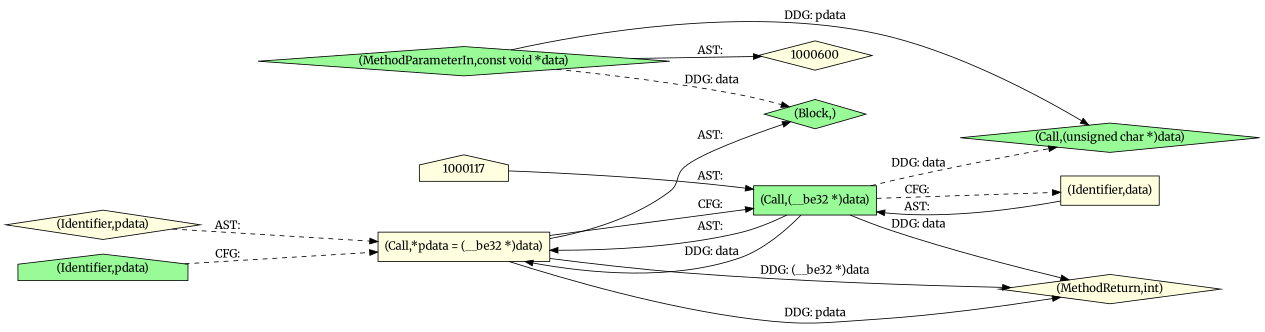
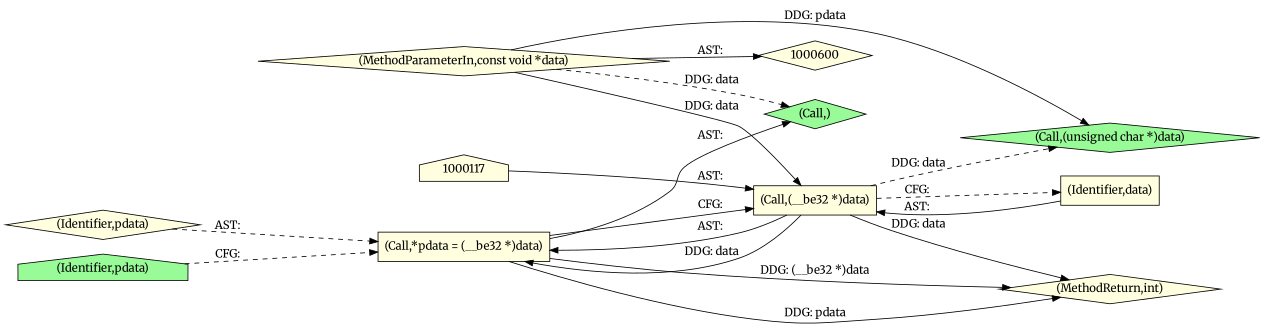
node "(MethodParameterIn,const void *data)": fillcolor palegreen -> lightyellow
edge "(MethodParameterIn,const void *data)" -> "(Call,(__be32 *)data)": added, label "DDG: data"
node "(Block,)": label "(Block,)" -> "(Call,)"
node "(Call,(__be32 *)data)": fillcolor palegreen -> lightyellow
